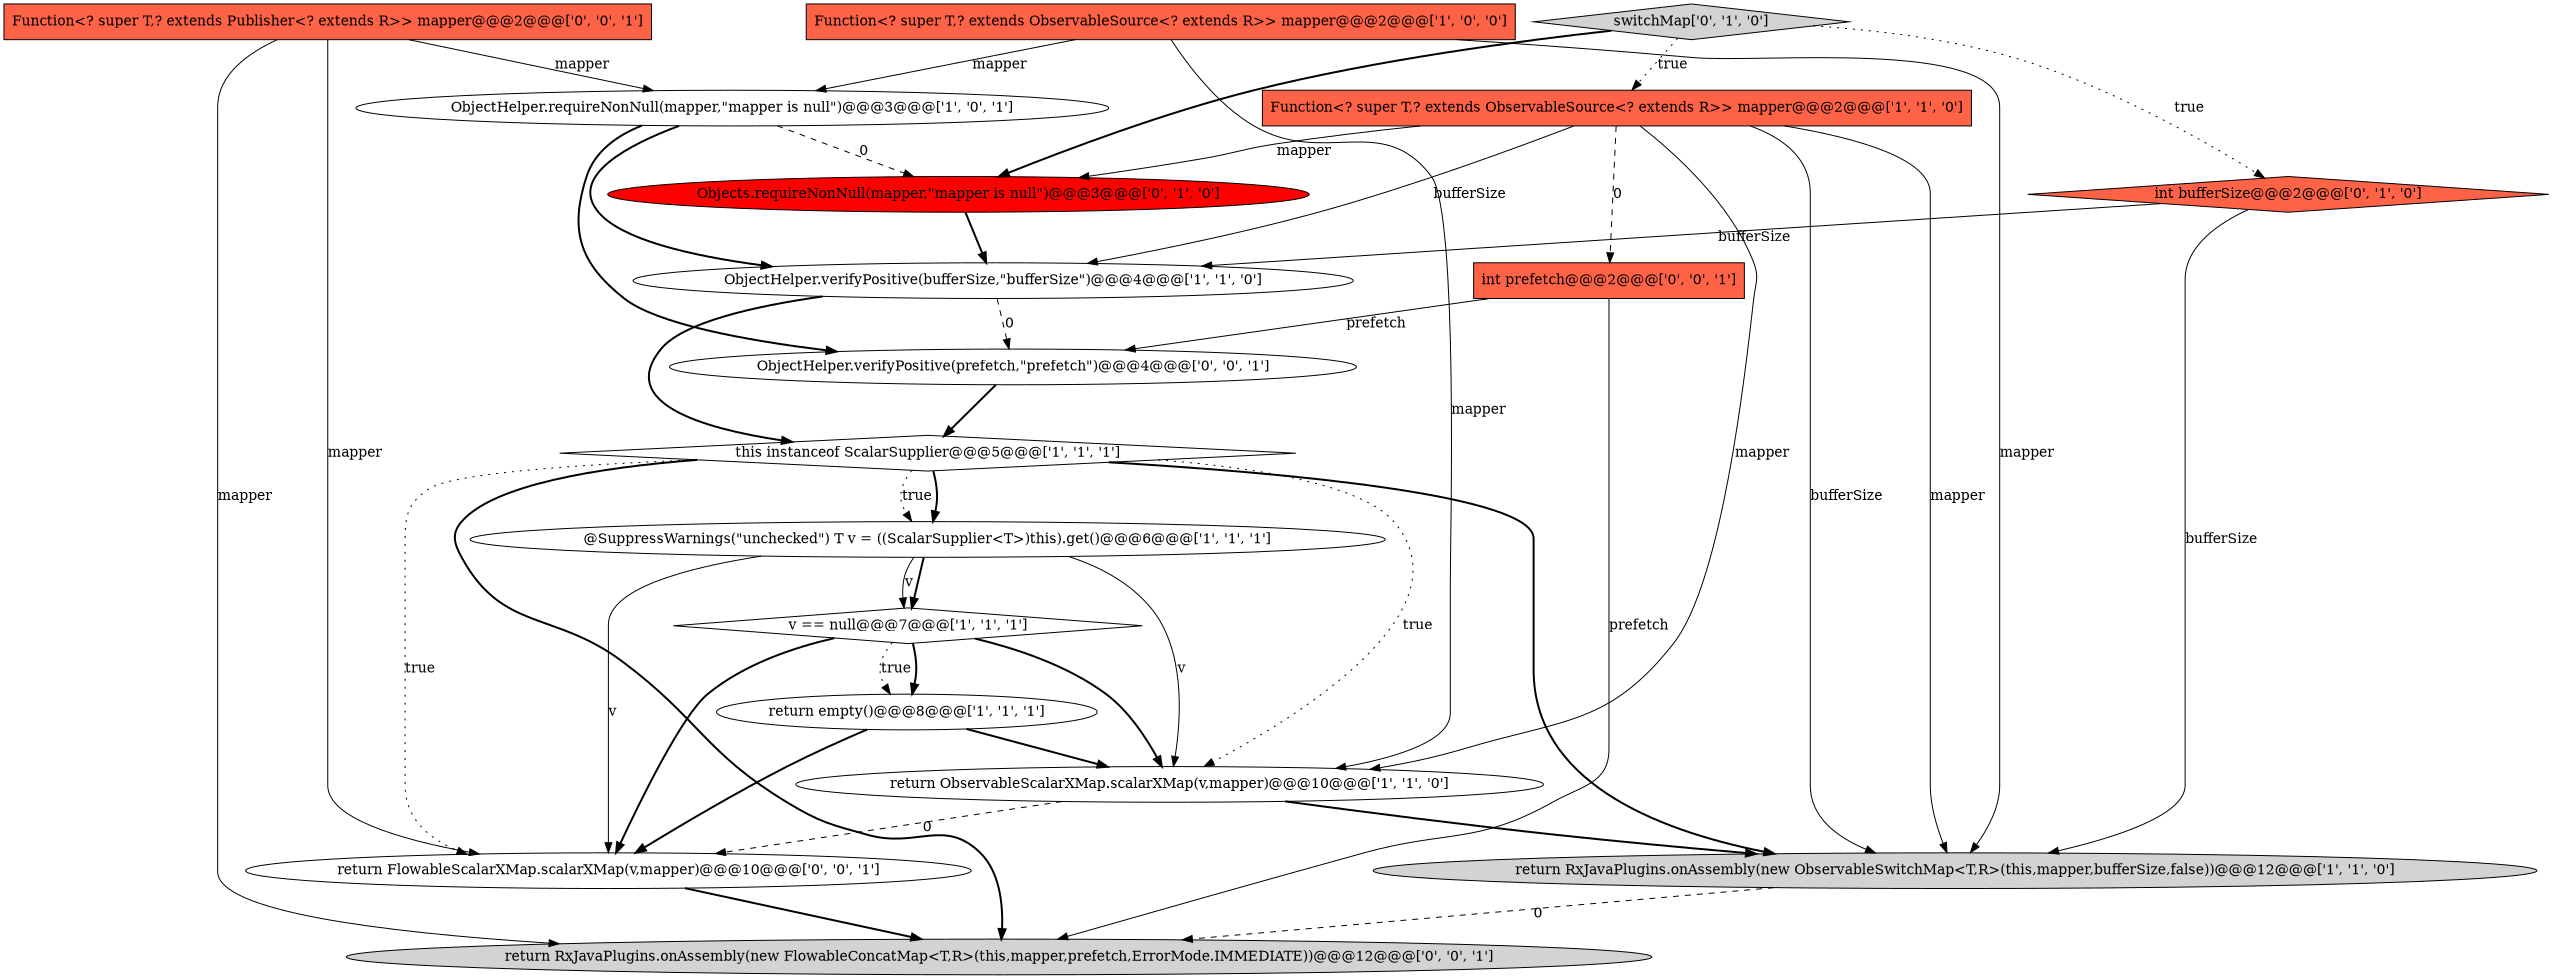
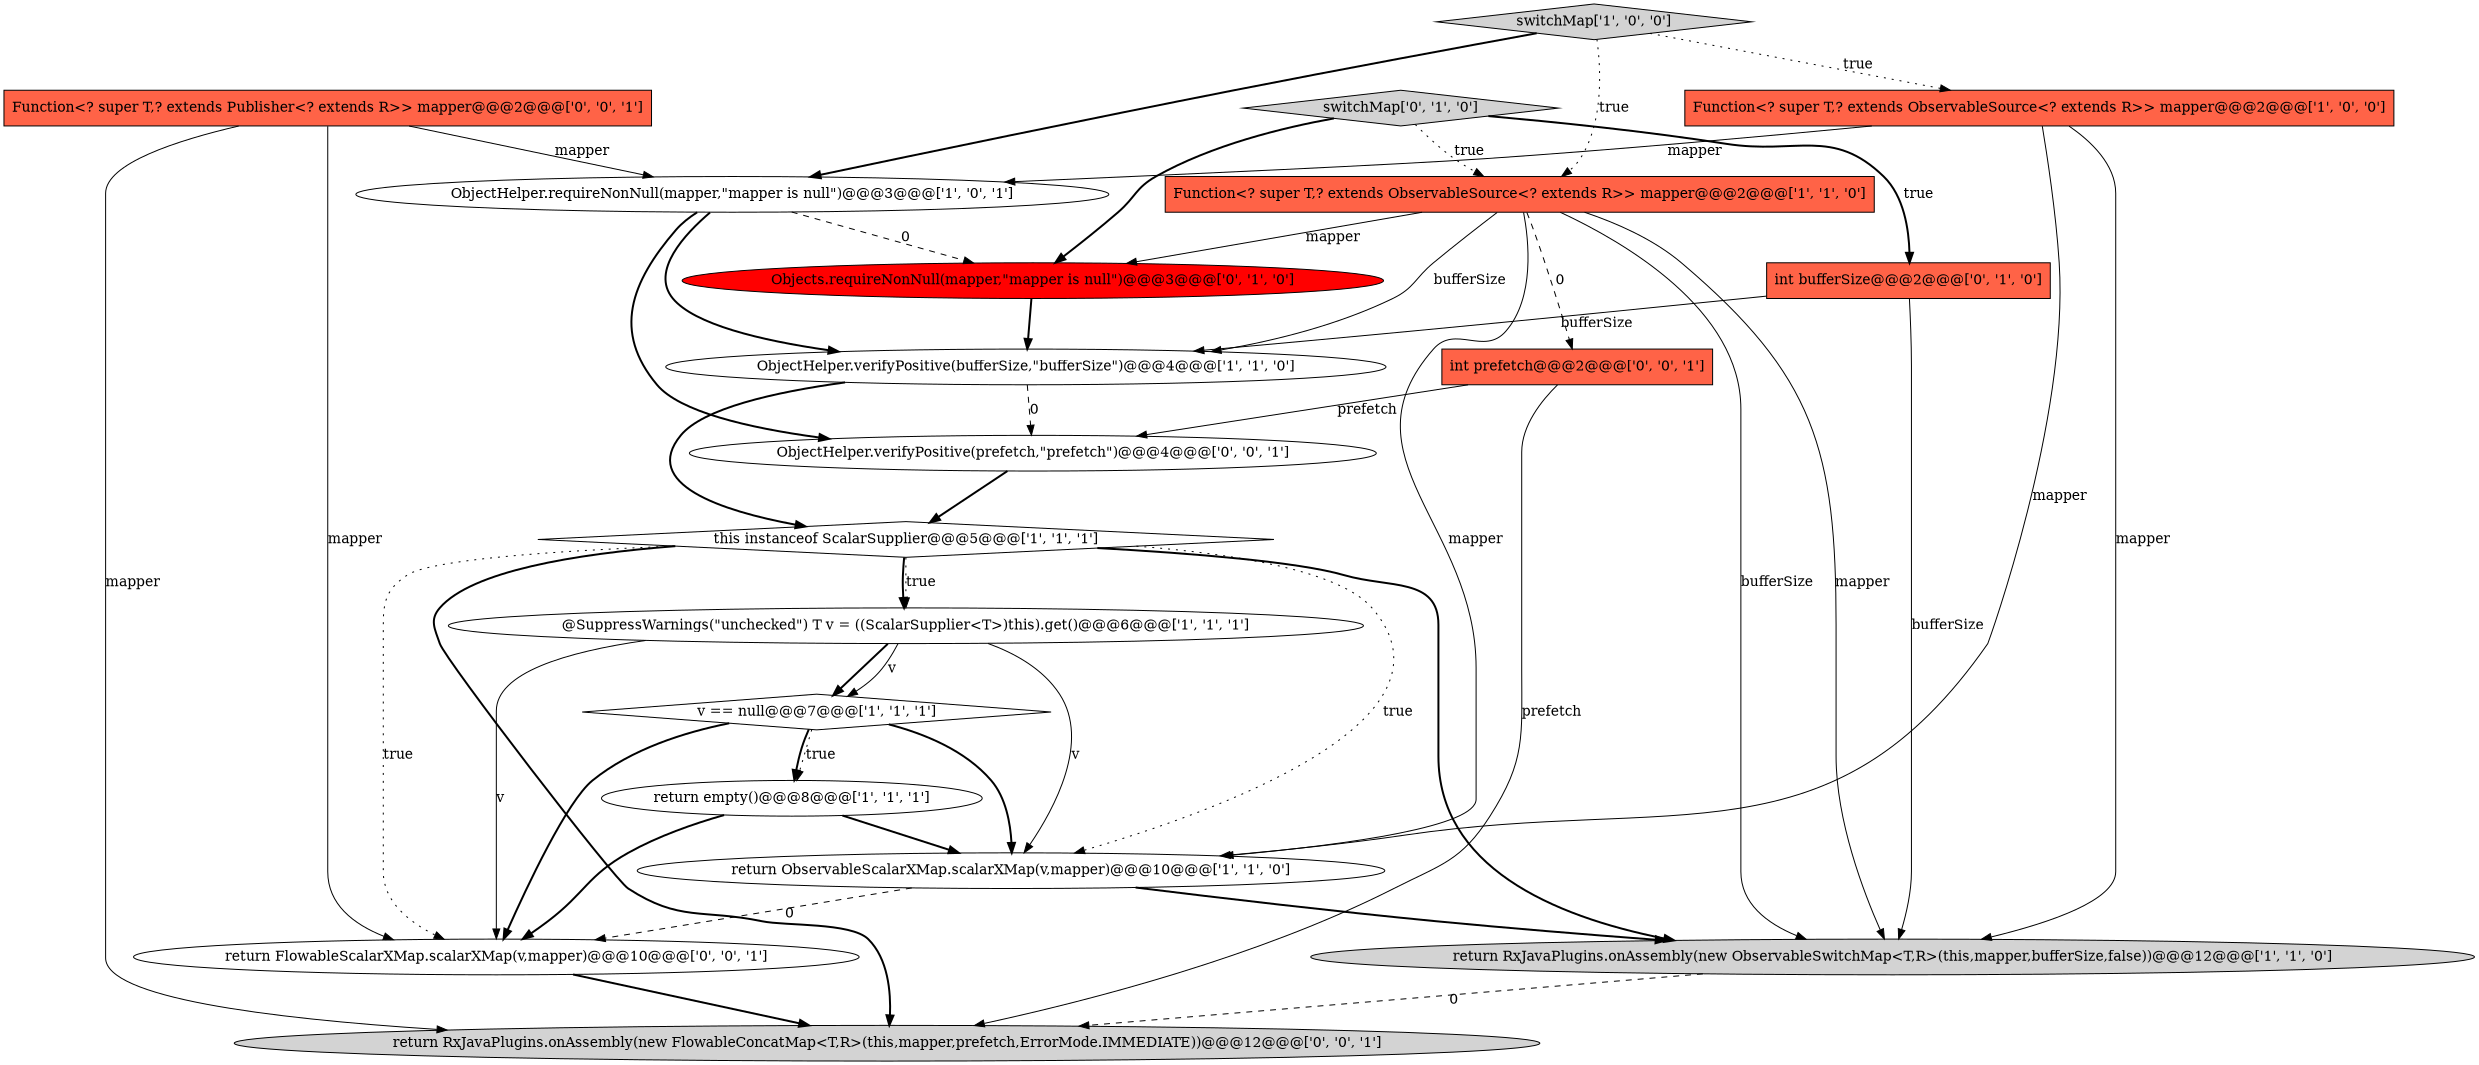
node "switchMap['1', '0', '0']": added
edge "switchMap['0', '1', '0']" -> "int bufferSize@@@2@@@['0', '1', '0']": style dotted -> bold
node "int bufferSize@@@2@@@['0', '1', '0']": shape diamond -> box
